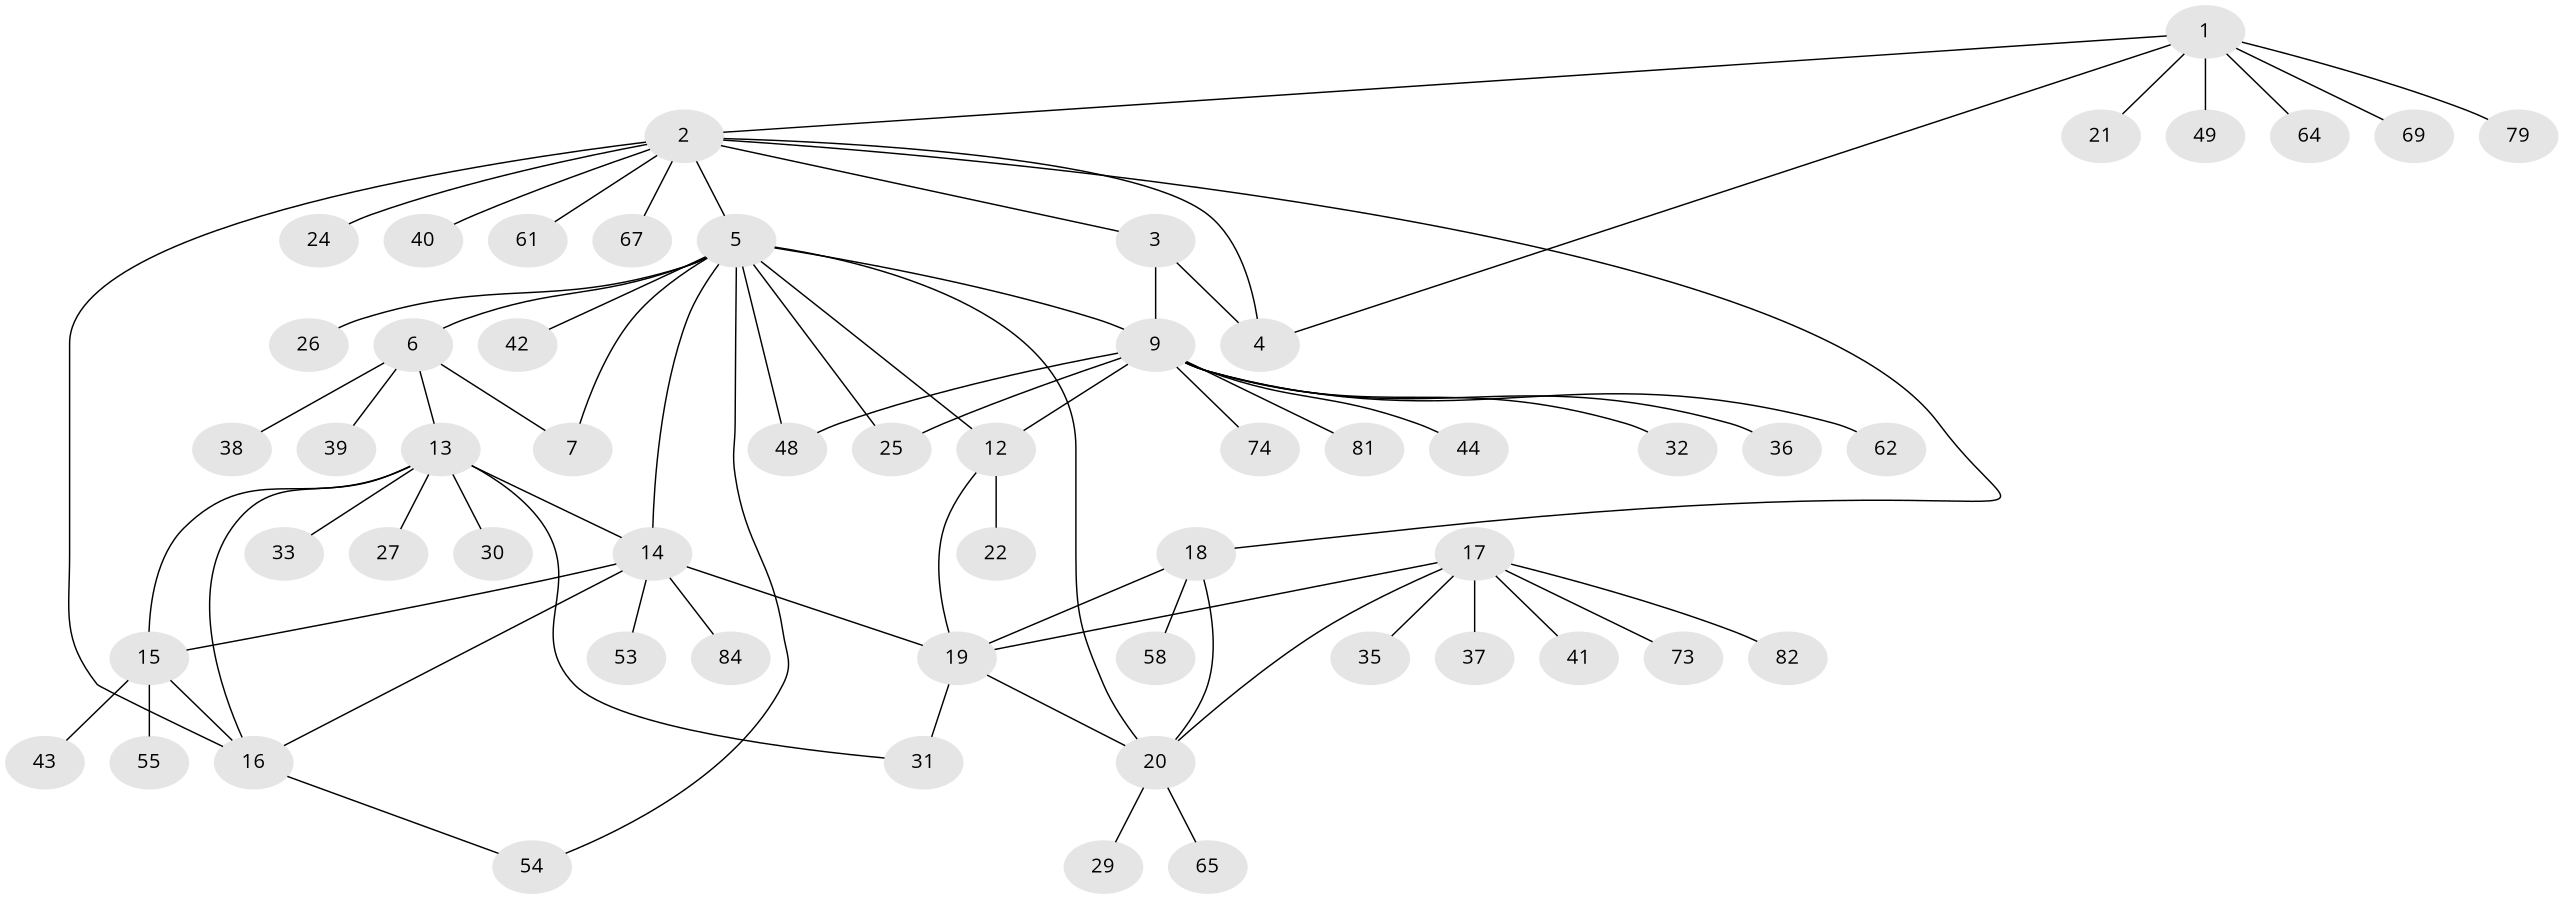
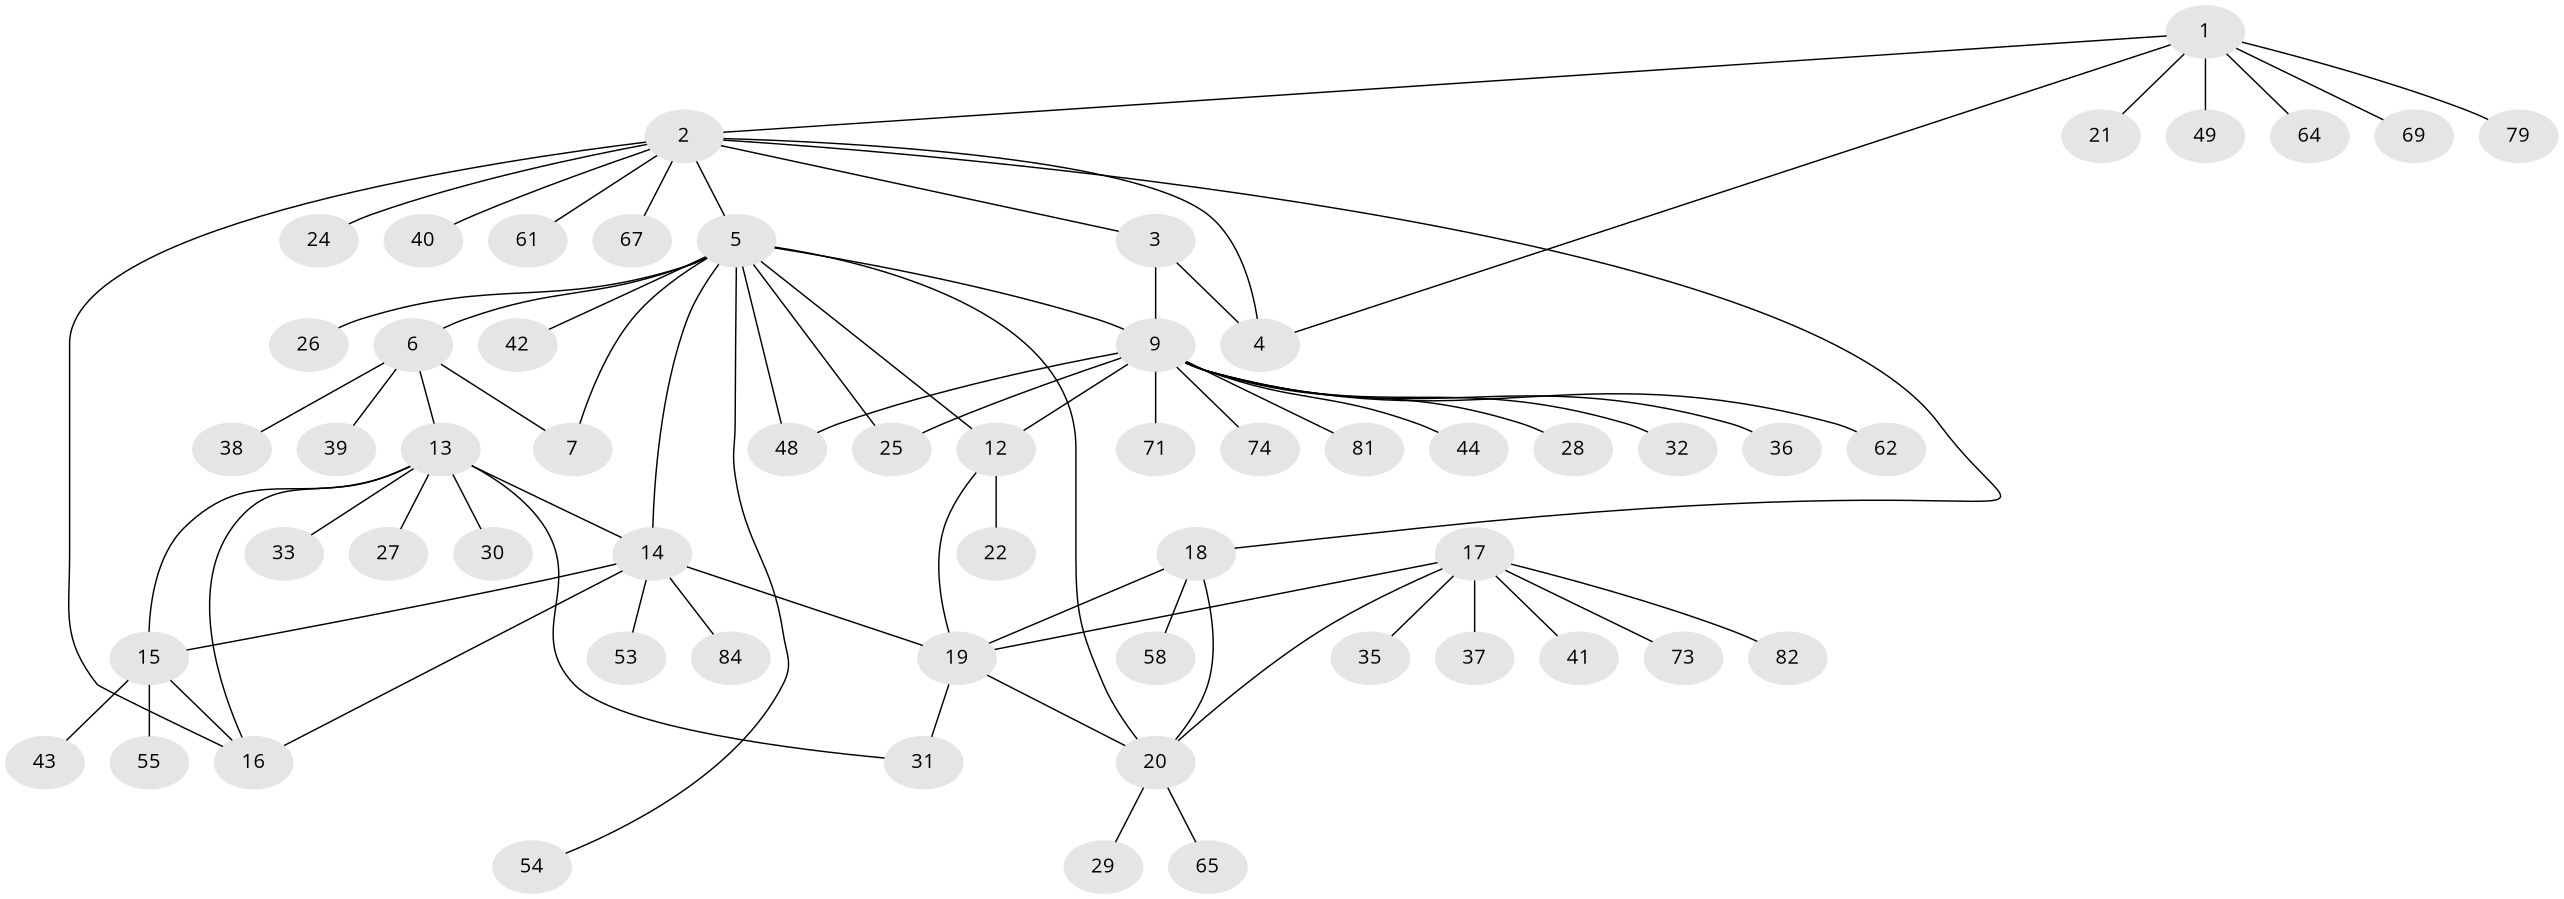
node "71": added
node "28": added
edge "16" -- "54": removed
